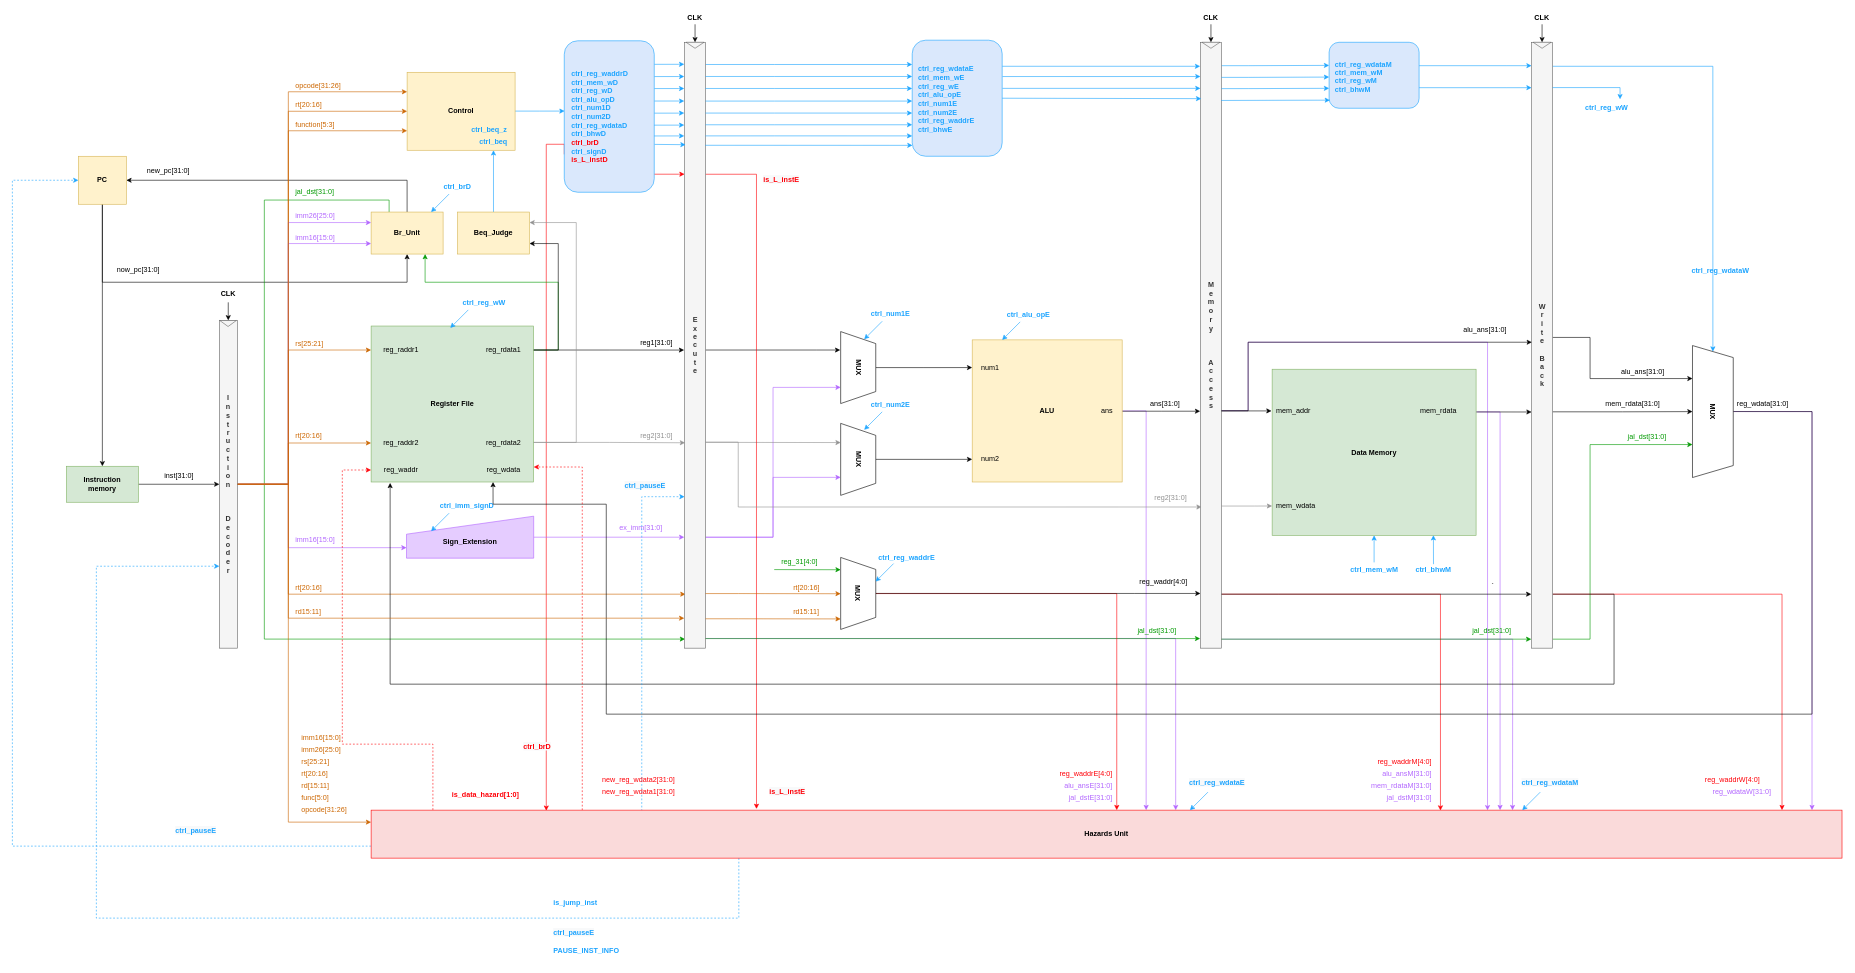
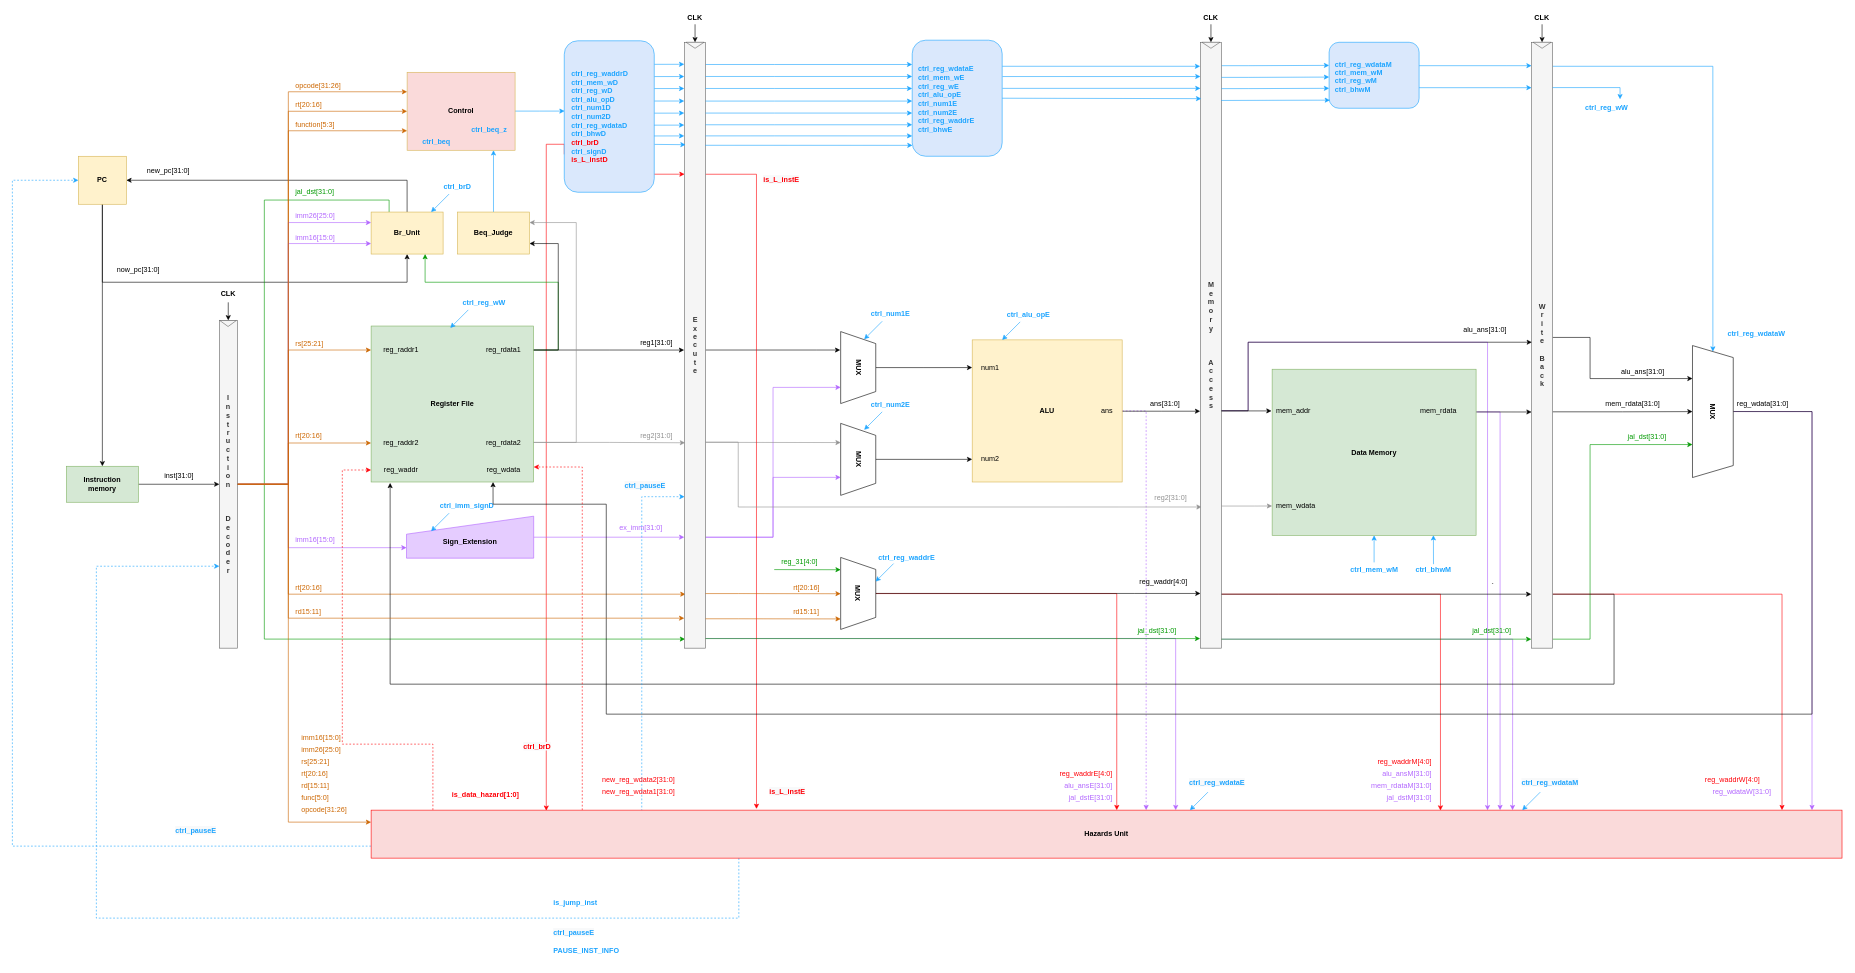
node "Control": fillcolor #fff2cc -> #fadada
node "ctrl_beq": moved (494, 142) -> (437, 142)
node "ctrl_reg_wdataW": moved (1721, 271) -> (1757, 334)
edge "ALU" -> "Hazards Unit": style solid -> dashed
